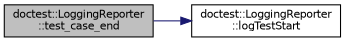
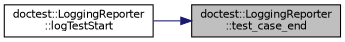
edge "doctest::LoggingReporter ::test_case_end" -> "doctest::LoggingReporter ::logTestStart": reversed
